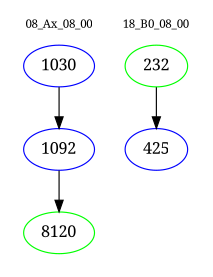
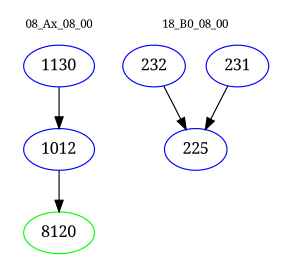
node "1030": label "1030" -> "1130"
node "232": color green -> blue
node "231": added
node "1092": label "1092" -> "1012"
node "425": label "425" -> "225"
